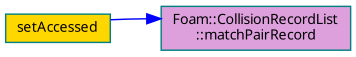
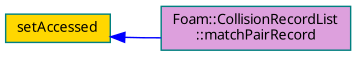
edge "setAccessed" -> "Foam::CollisionRecordList ::matchPairRecord": reversed
